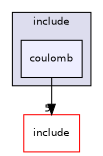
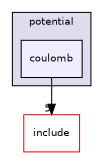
cluster "include": label "include" -> "potential"
